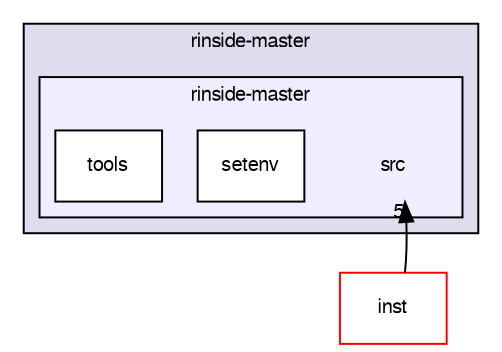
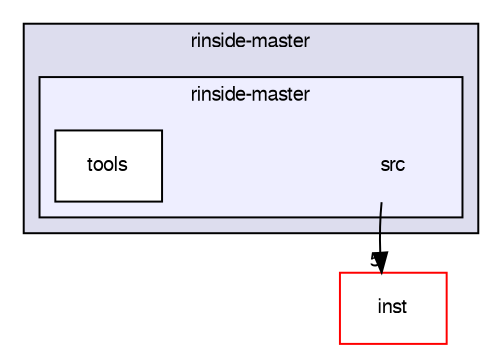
node "setenv": removed
edge "inst" -> "src": reversed
